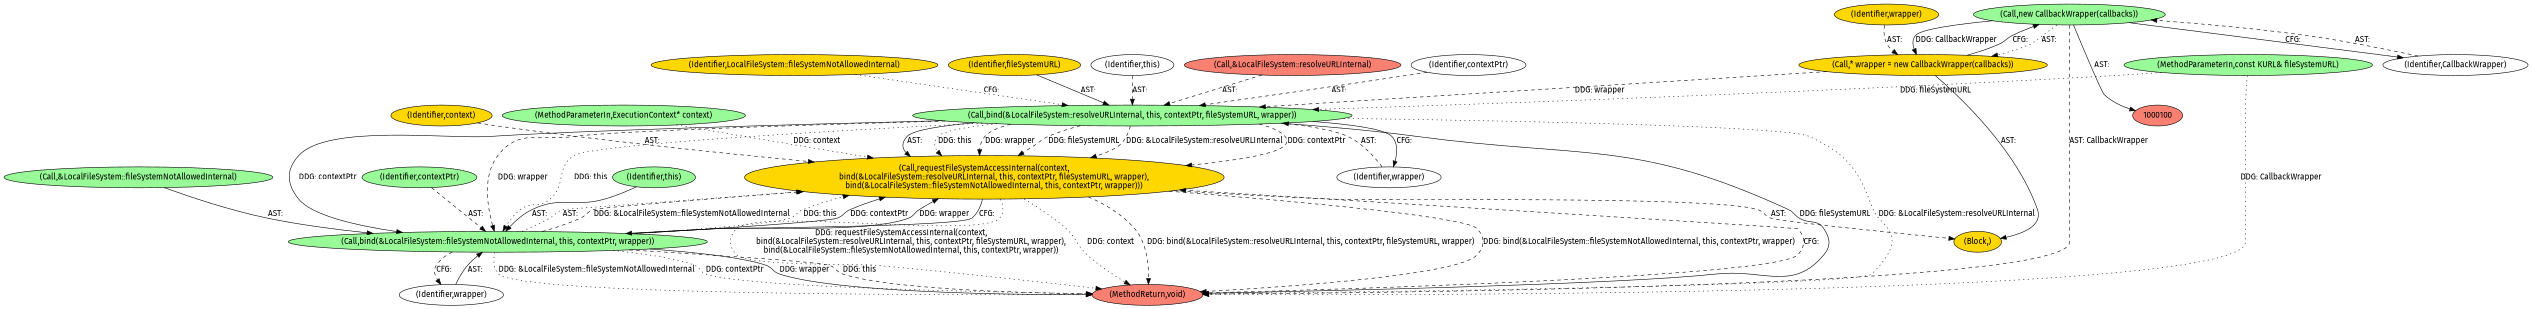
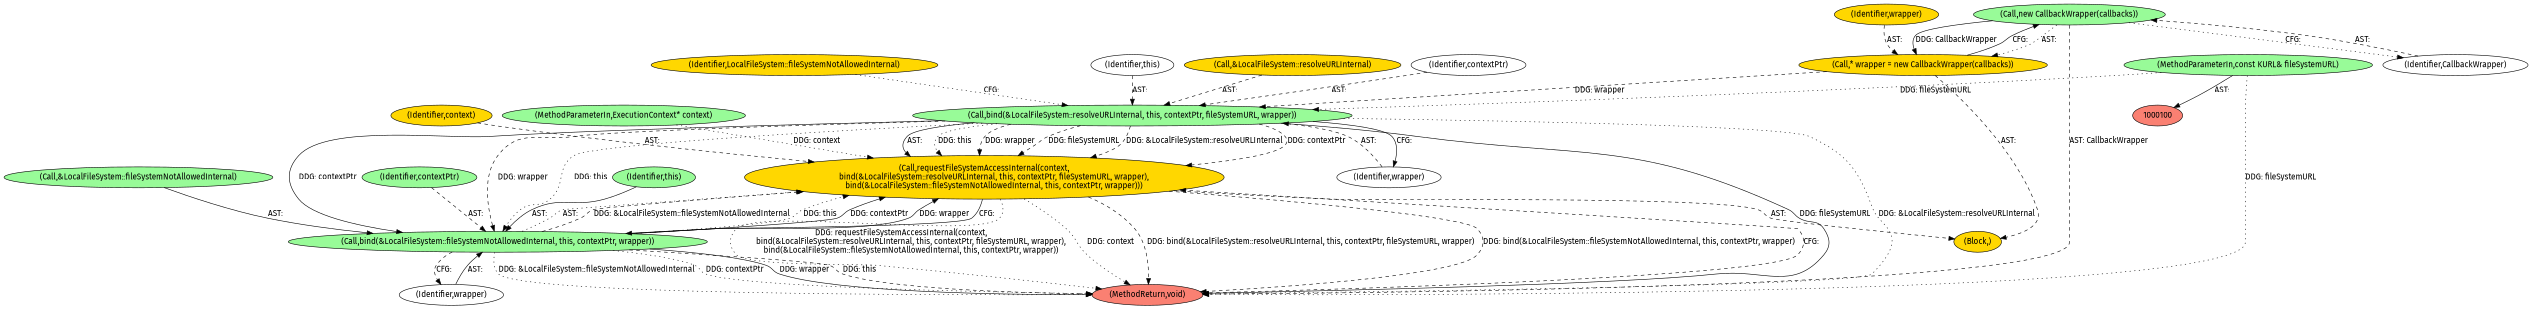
edge "(Call,new CallbackWrapper(callbacks))" -> "(Identifier,CallbackWrapper)": style solid -> dotted
node "(Identifier,fileSystemURL)": removed
node "(Call,&LocalFileSystem::resolveURLInternal)": fillcolor salmon -> gold
edge "(Call,new CallbackWrapper(callbacks))" -> "1000100": now "(MethodParameterIn,const KURL& fileSystemURL)" -> "1000100"
edge "(Call,* wrapper = new CallbackWrapper(callbacks))" -> "(Block,)": style solid -> dashed
edge "(MethodParameterIn,const KURL& fileSystemURL)" -> "(MethodReturn,void)": label "DDG: CallbackWrapper" -> "DDG: fileSystemURL"
